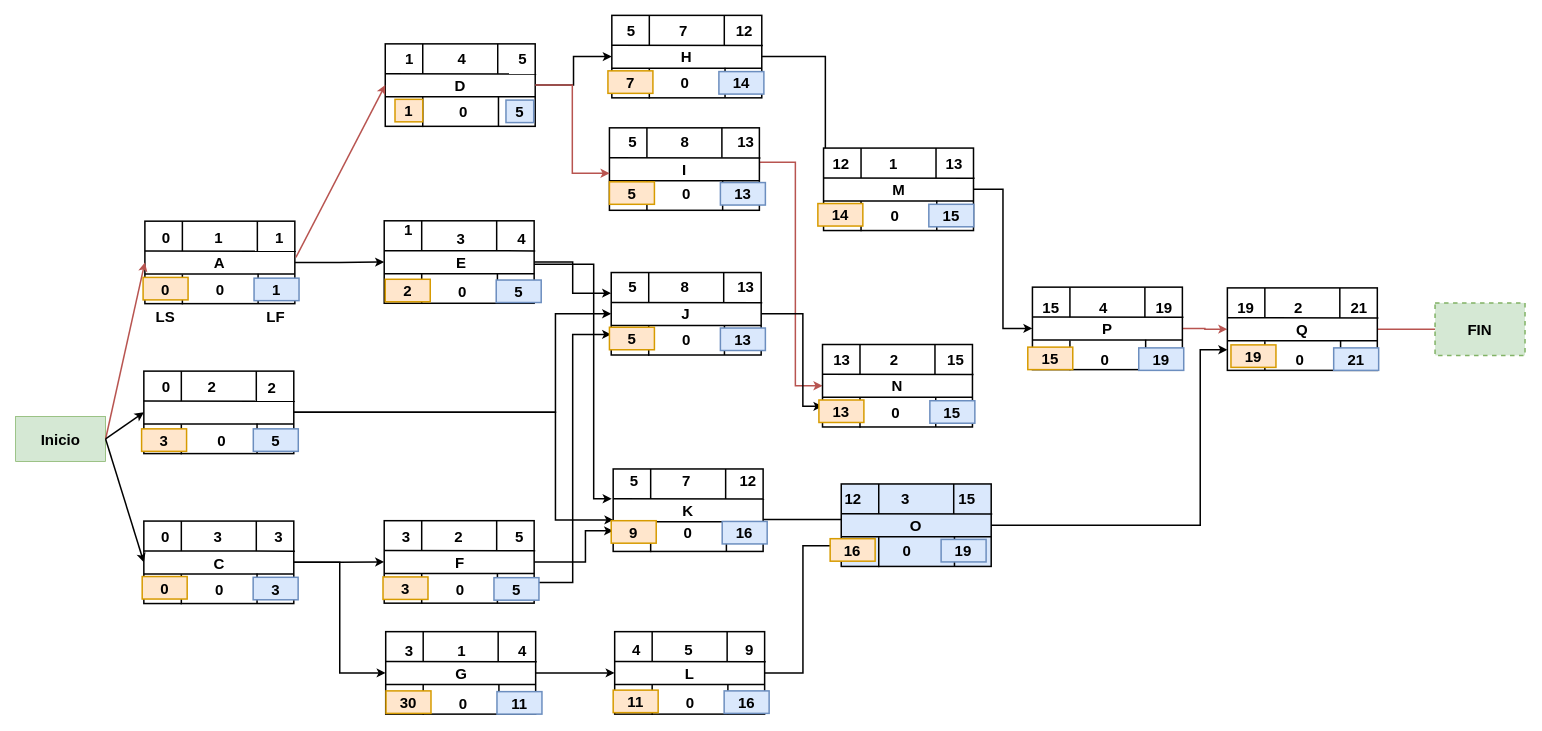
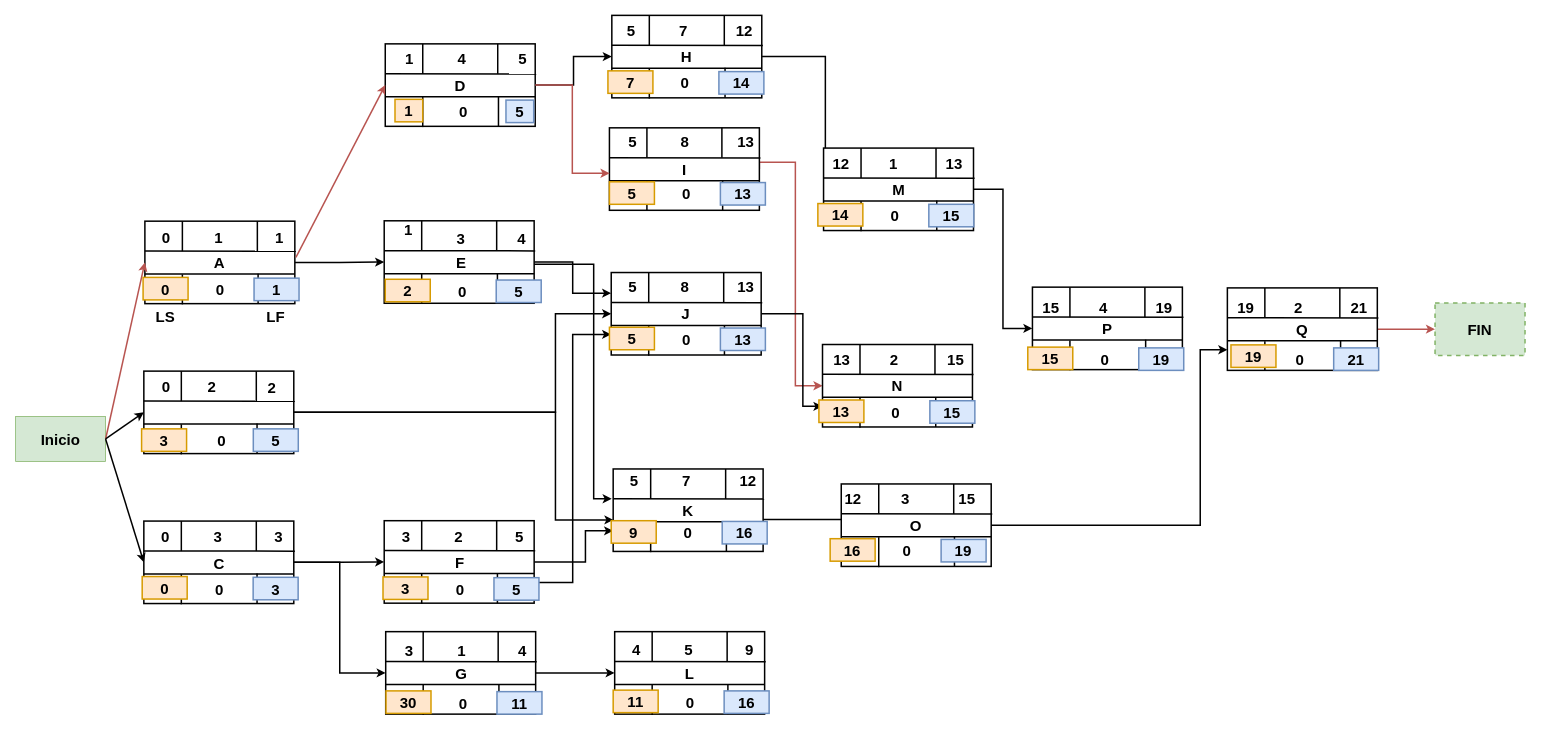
edge "P" -> "Q": removed
edge "Q" -- "FIN": arrowhead none -> classic
node "O": fillcolor #dae8fc -> #ffffff
edge "L" -> "O": removed
